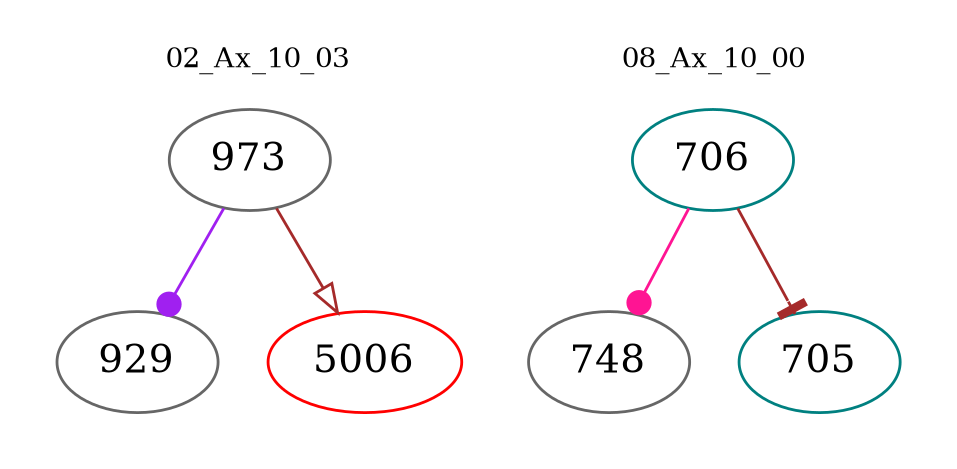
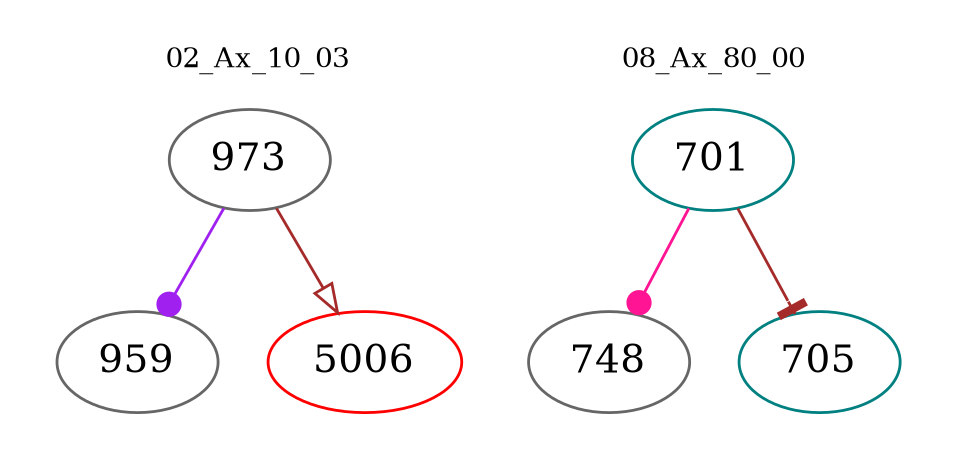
cluster "08_Ax_10_00": label "08_Ax_10_00" -> "08_Ax_80_00"
node "706": label "706" -> "701"
node "929": label "929" -> "959"
